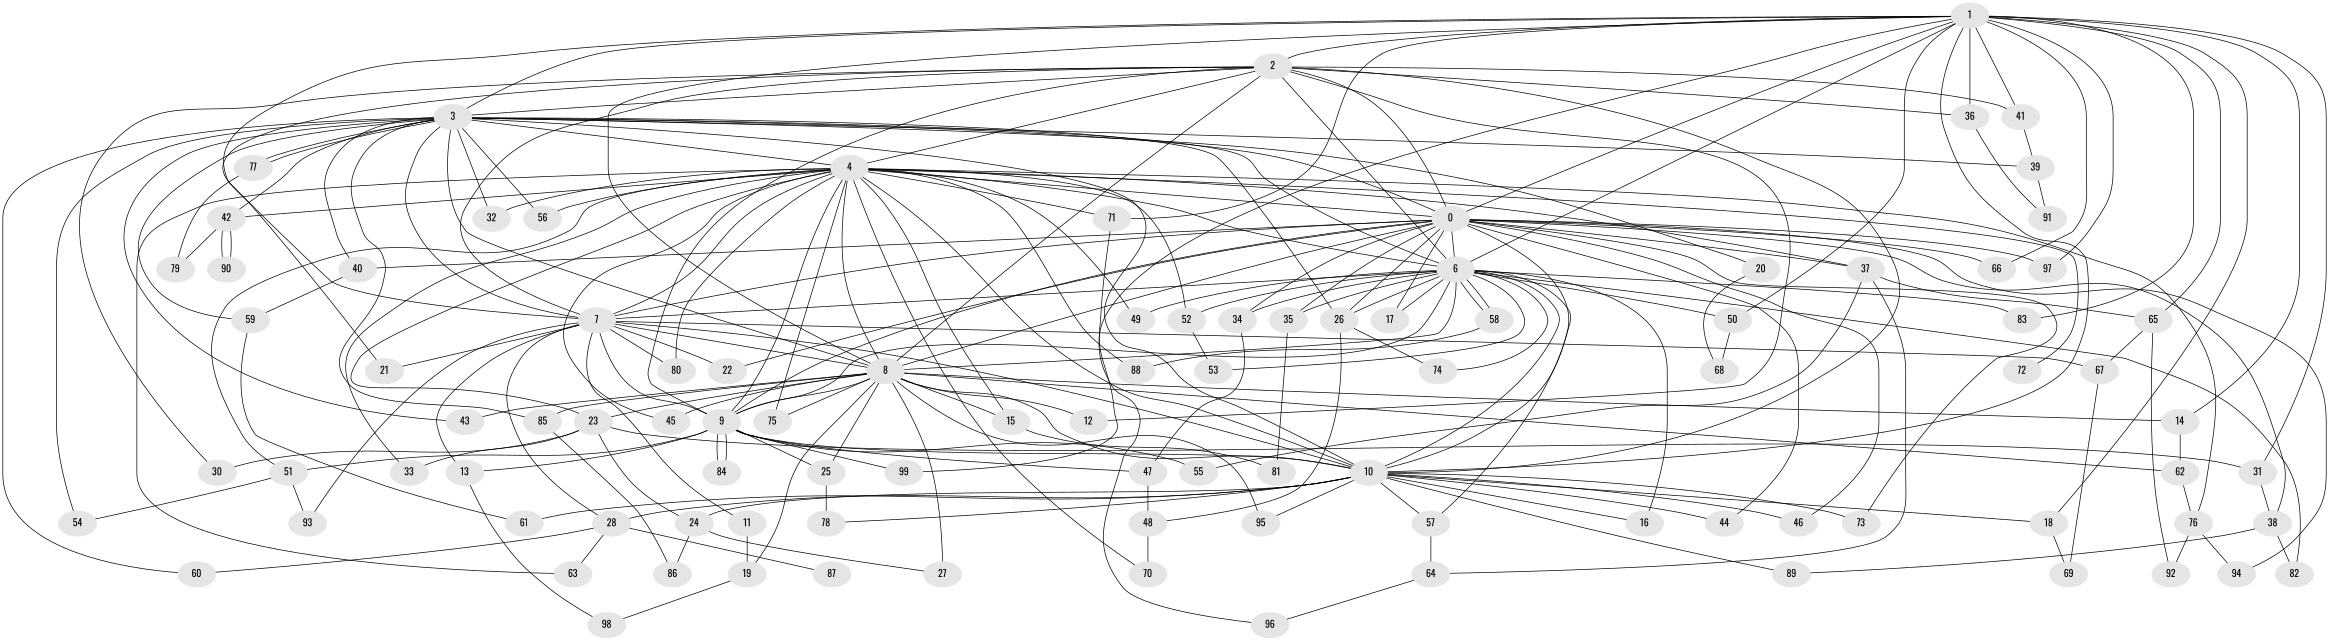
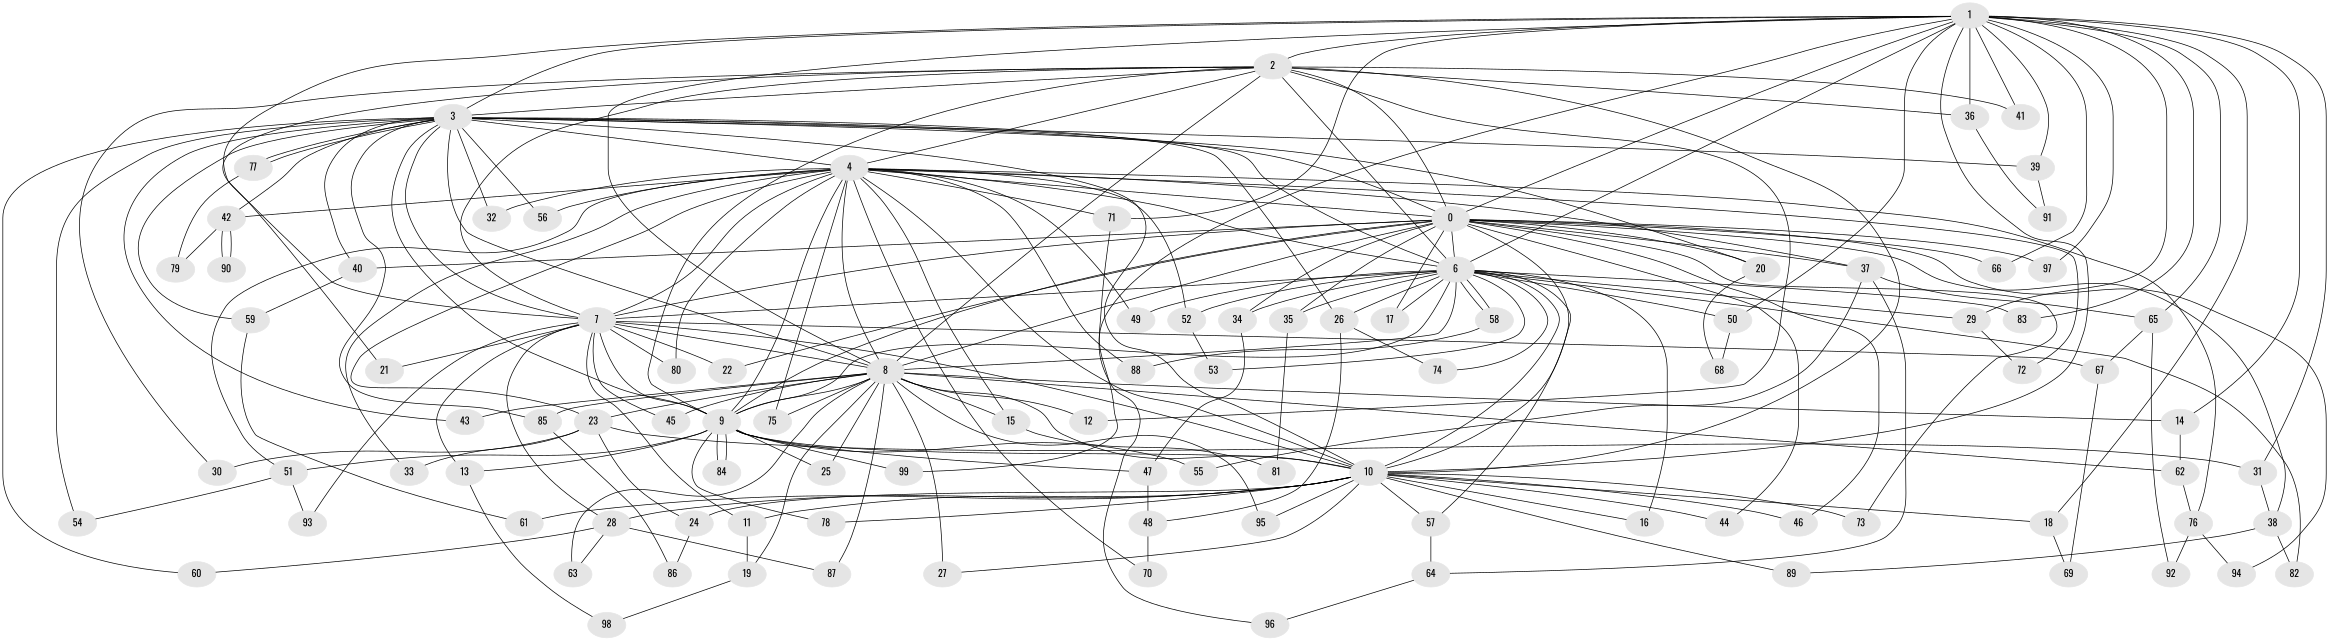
edge "41" -- "39": now "1" -- "39"
edge "4" -- "63": now "8" -- "63"
edge "4" -- "45": now "7" -- "45"
edge "0" -- "26": now "0" -- "20"
node "29": added
edge "3" -- "9": added
edge "8" -- "87": added
edge "10" -- "11": added
edge "25" -- "78": now "9" -- "78"
edge "24" -- "27": now "10" -- "27"
